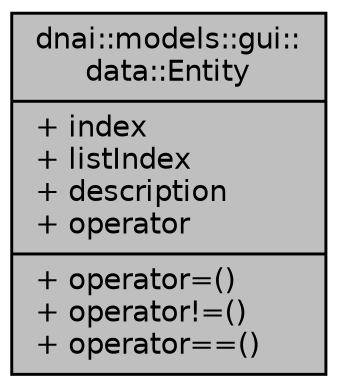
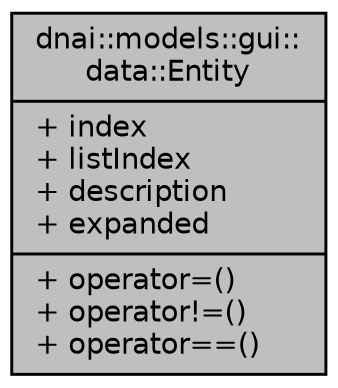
node "dnai::models::gui::": text "+ operator" -> "+ expanded"
